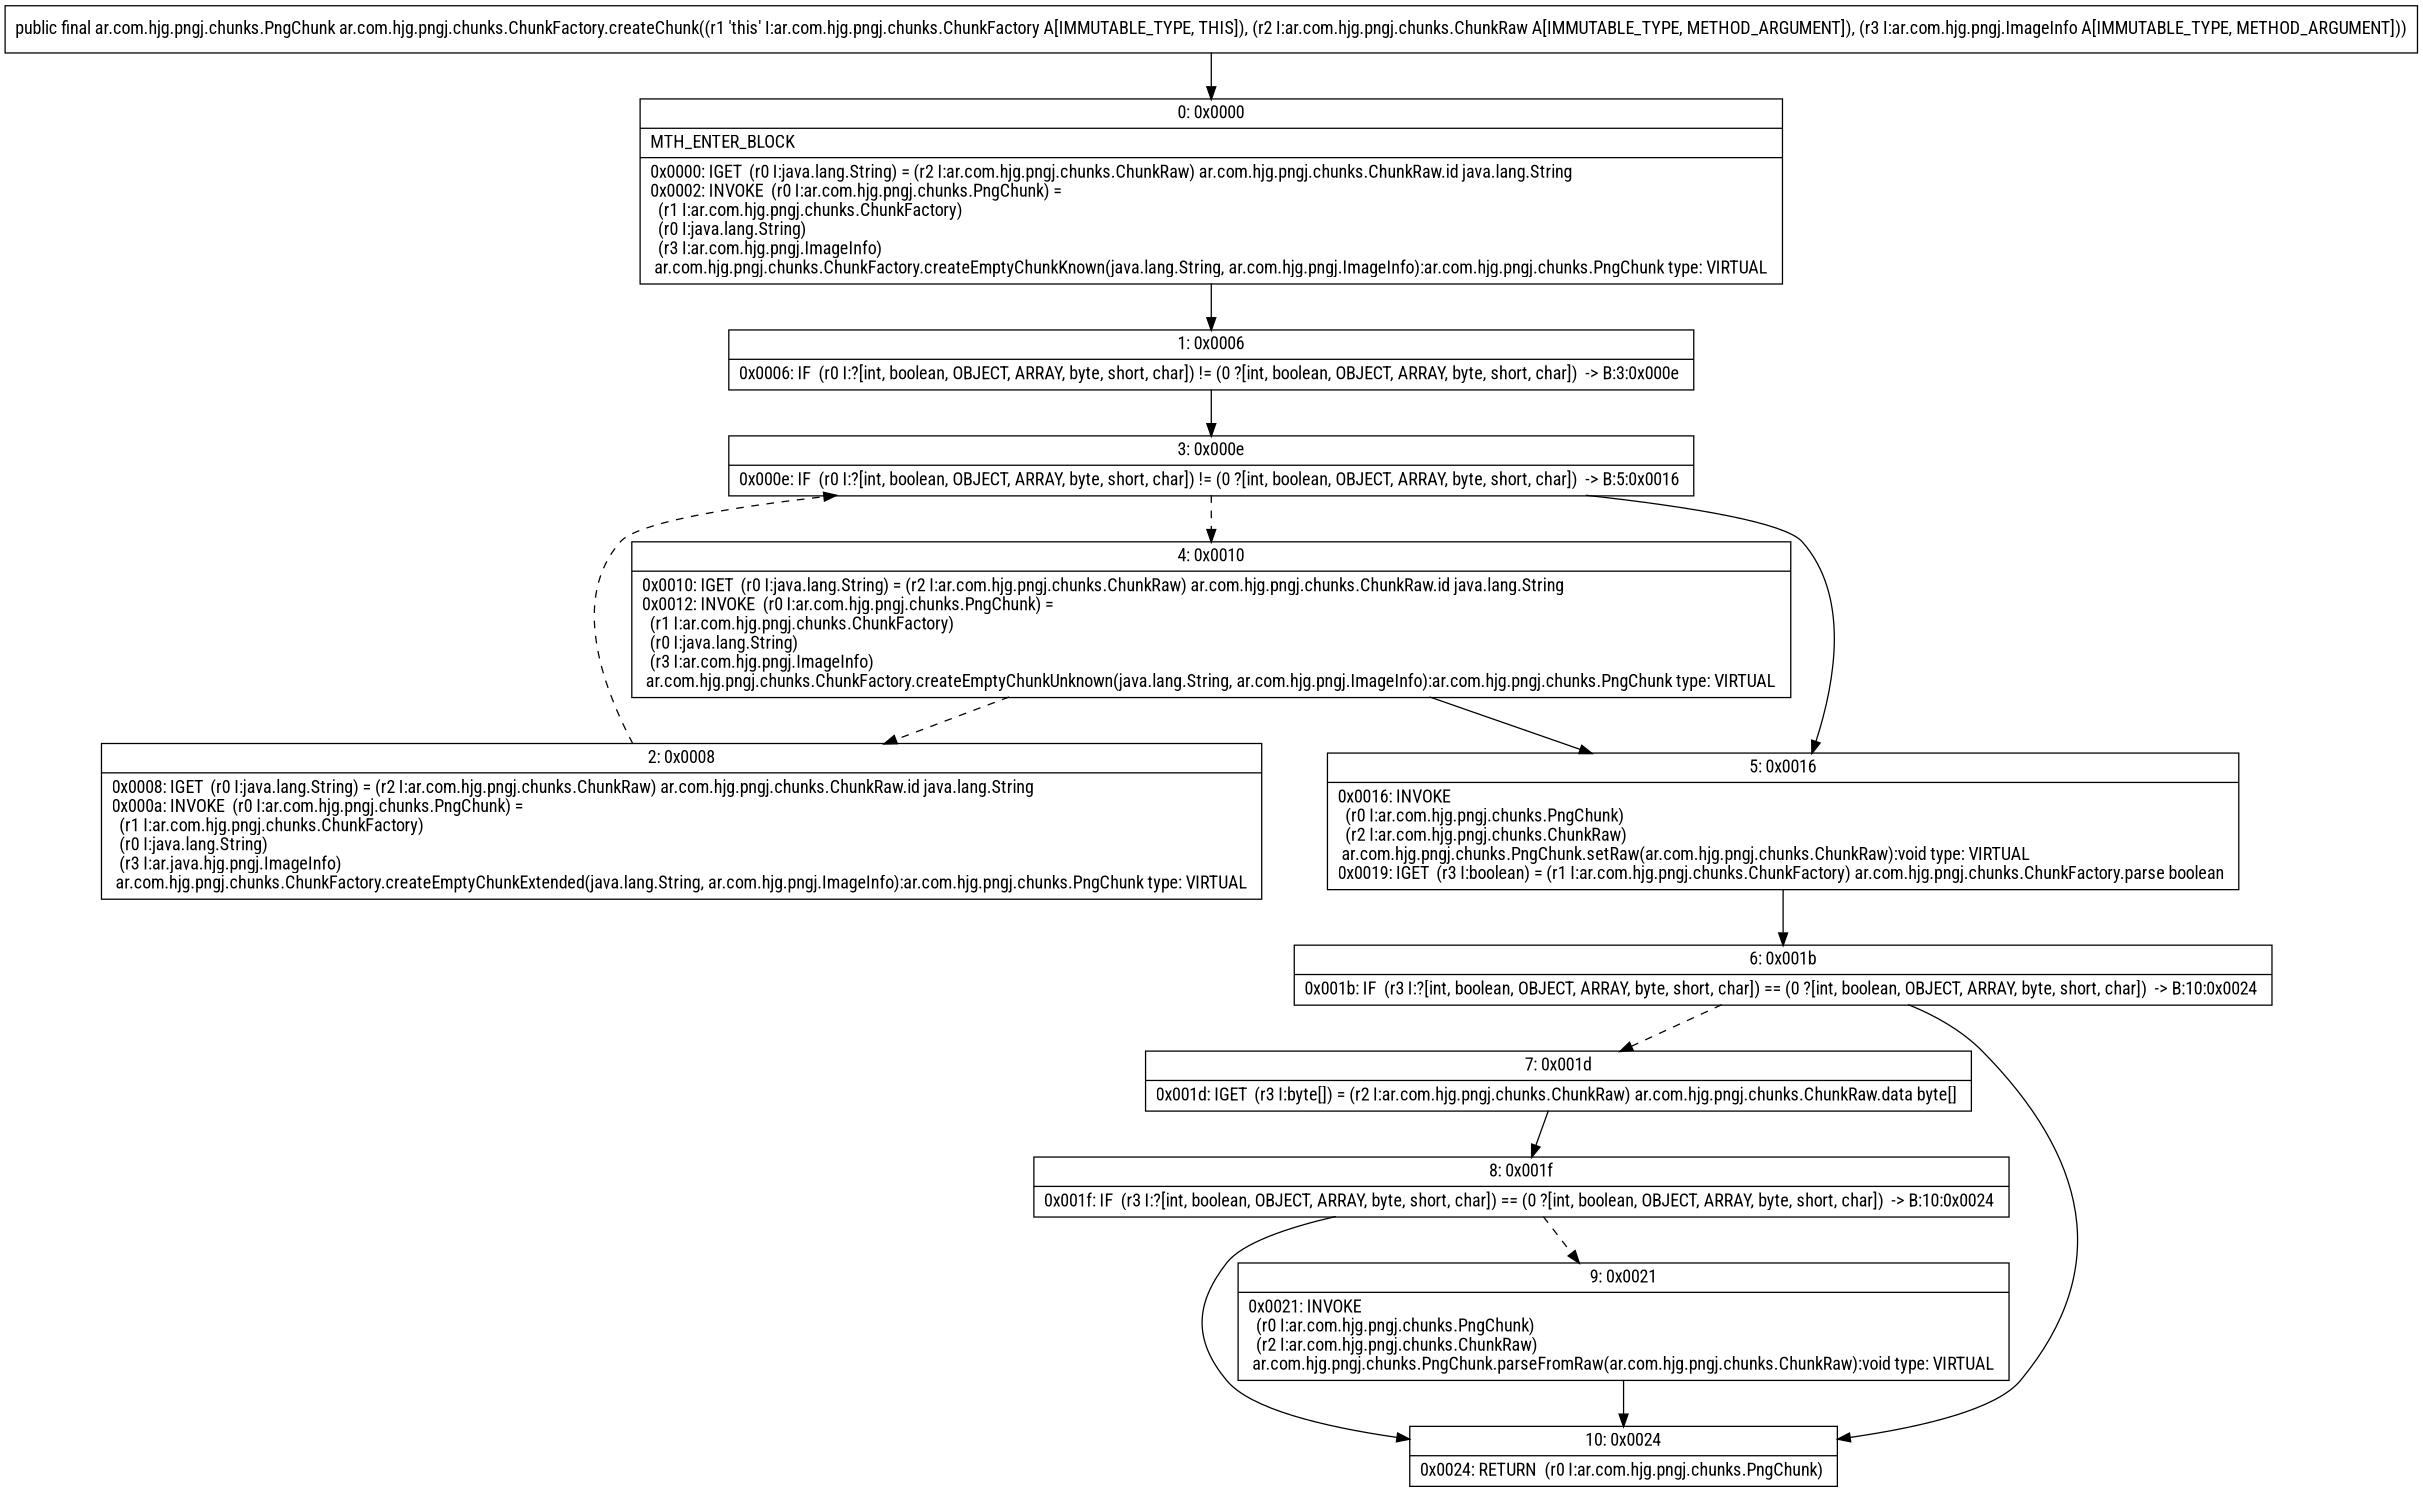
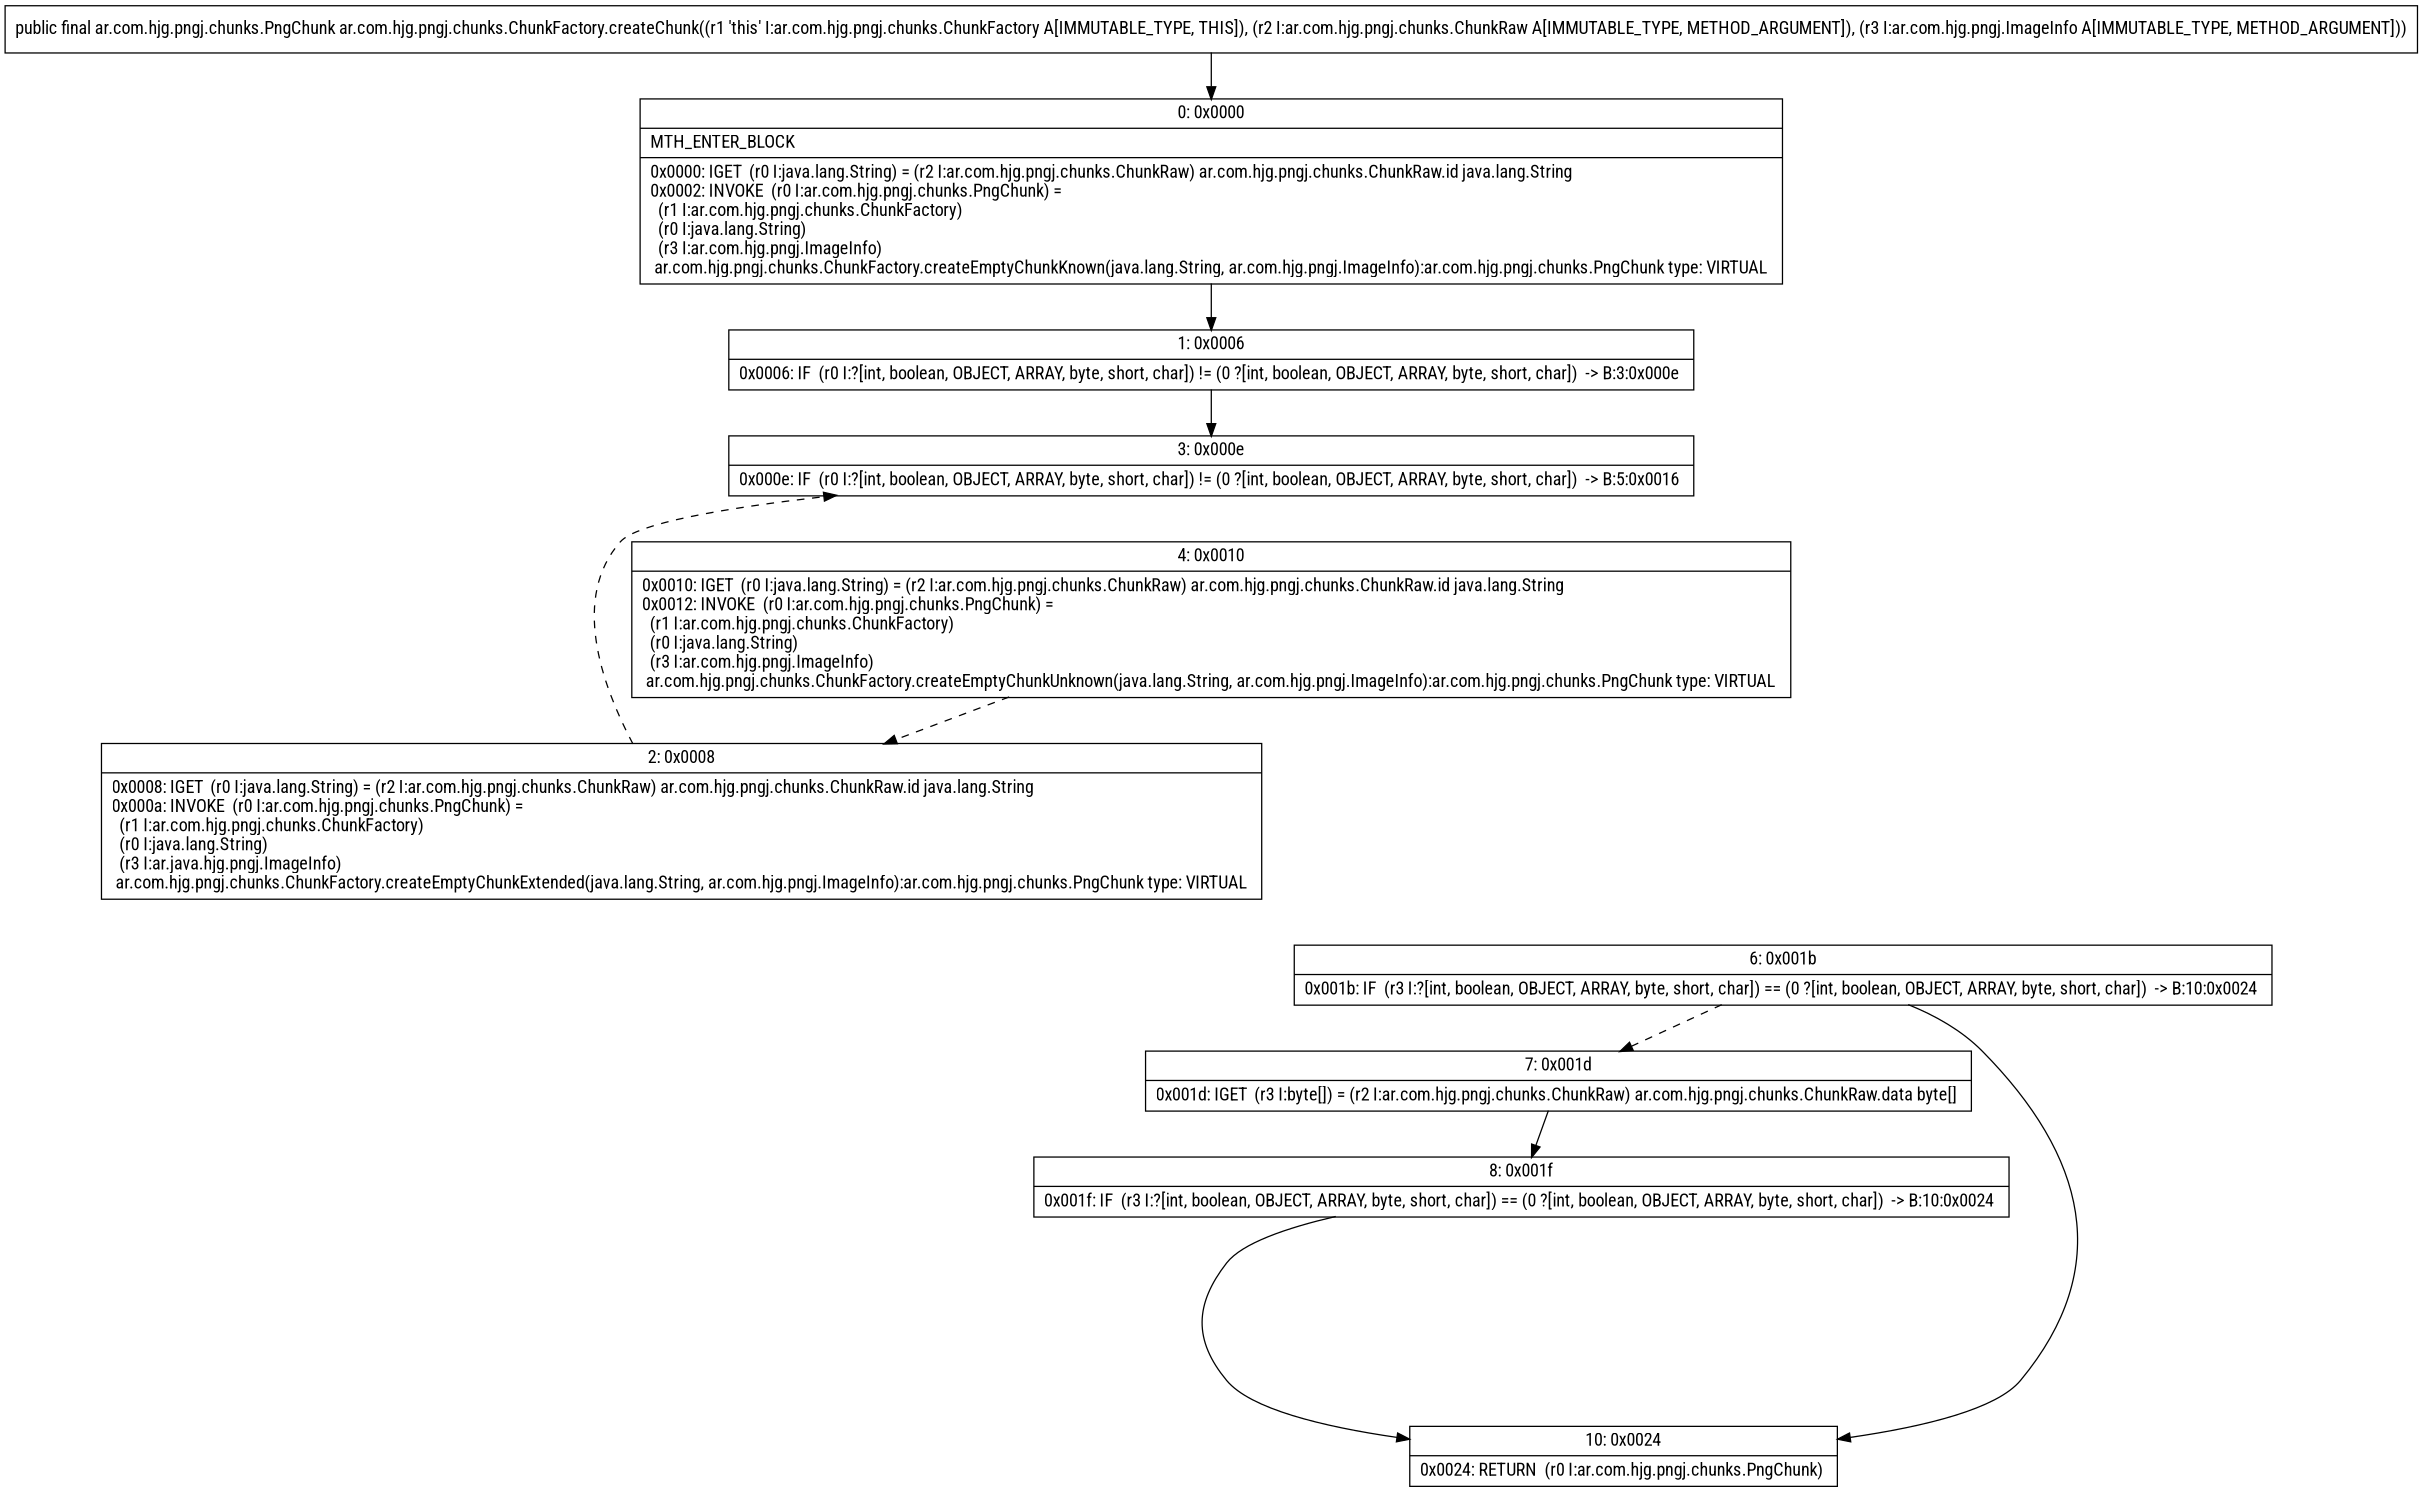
edge "3: 0x000e" -> "4: 0x0010": removed
node "5: 0x0016": removed
node "9: 0x0021": removed
